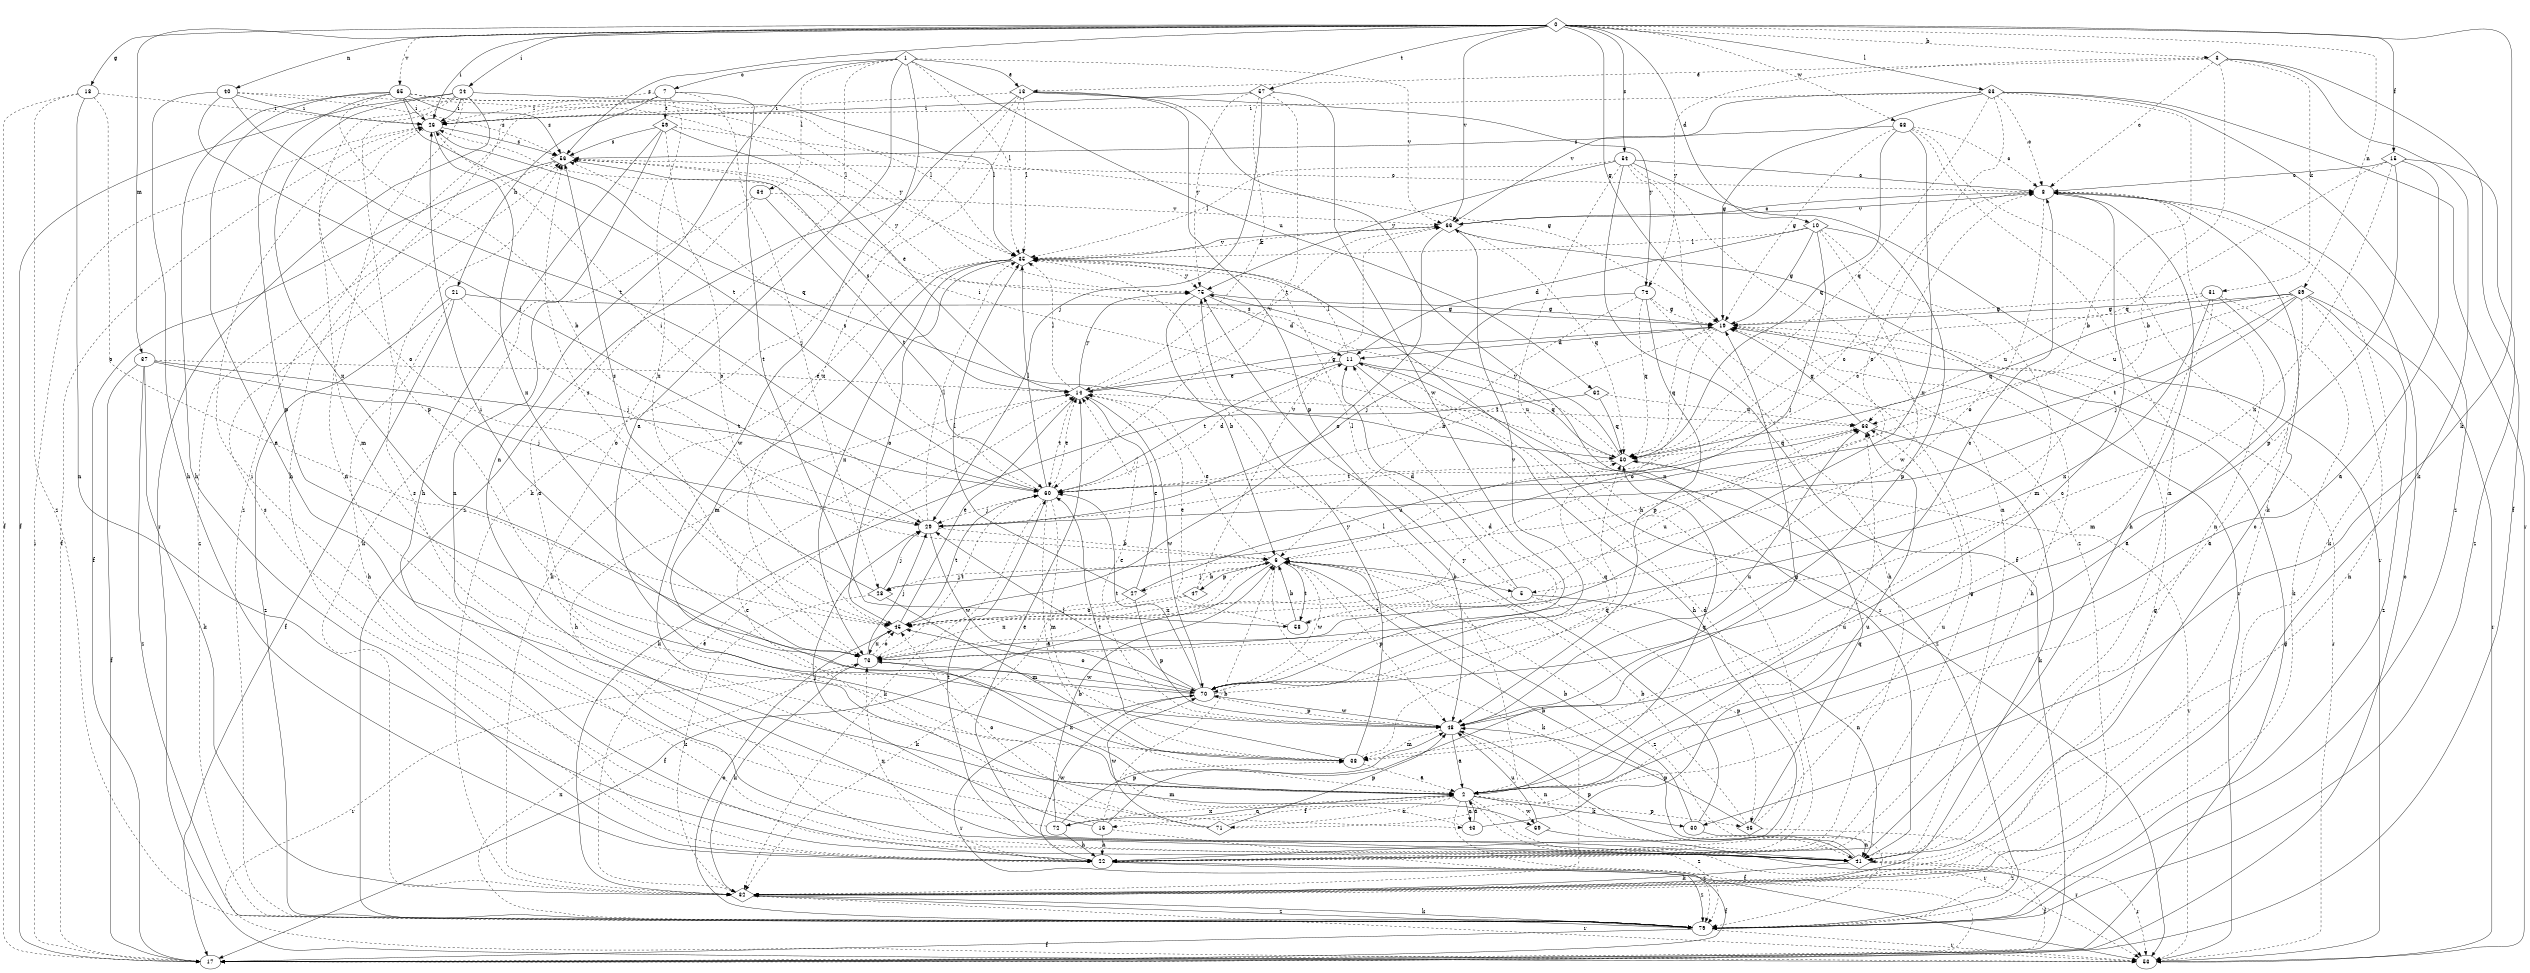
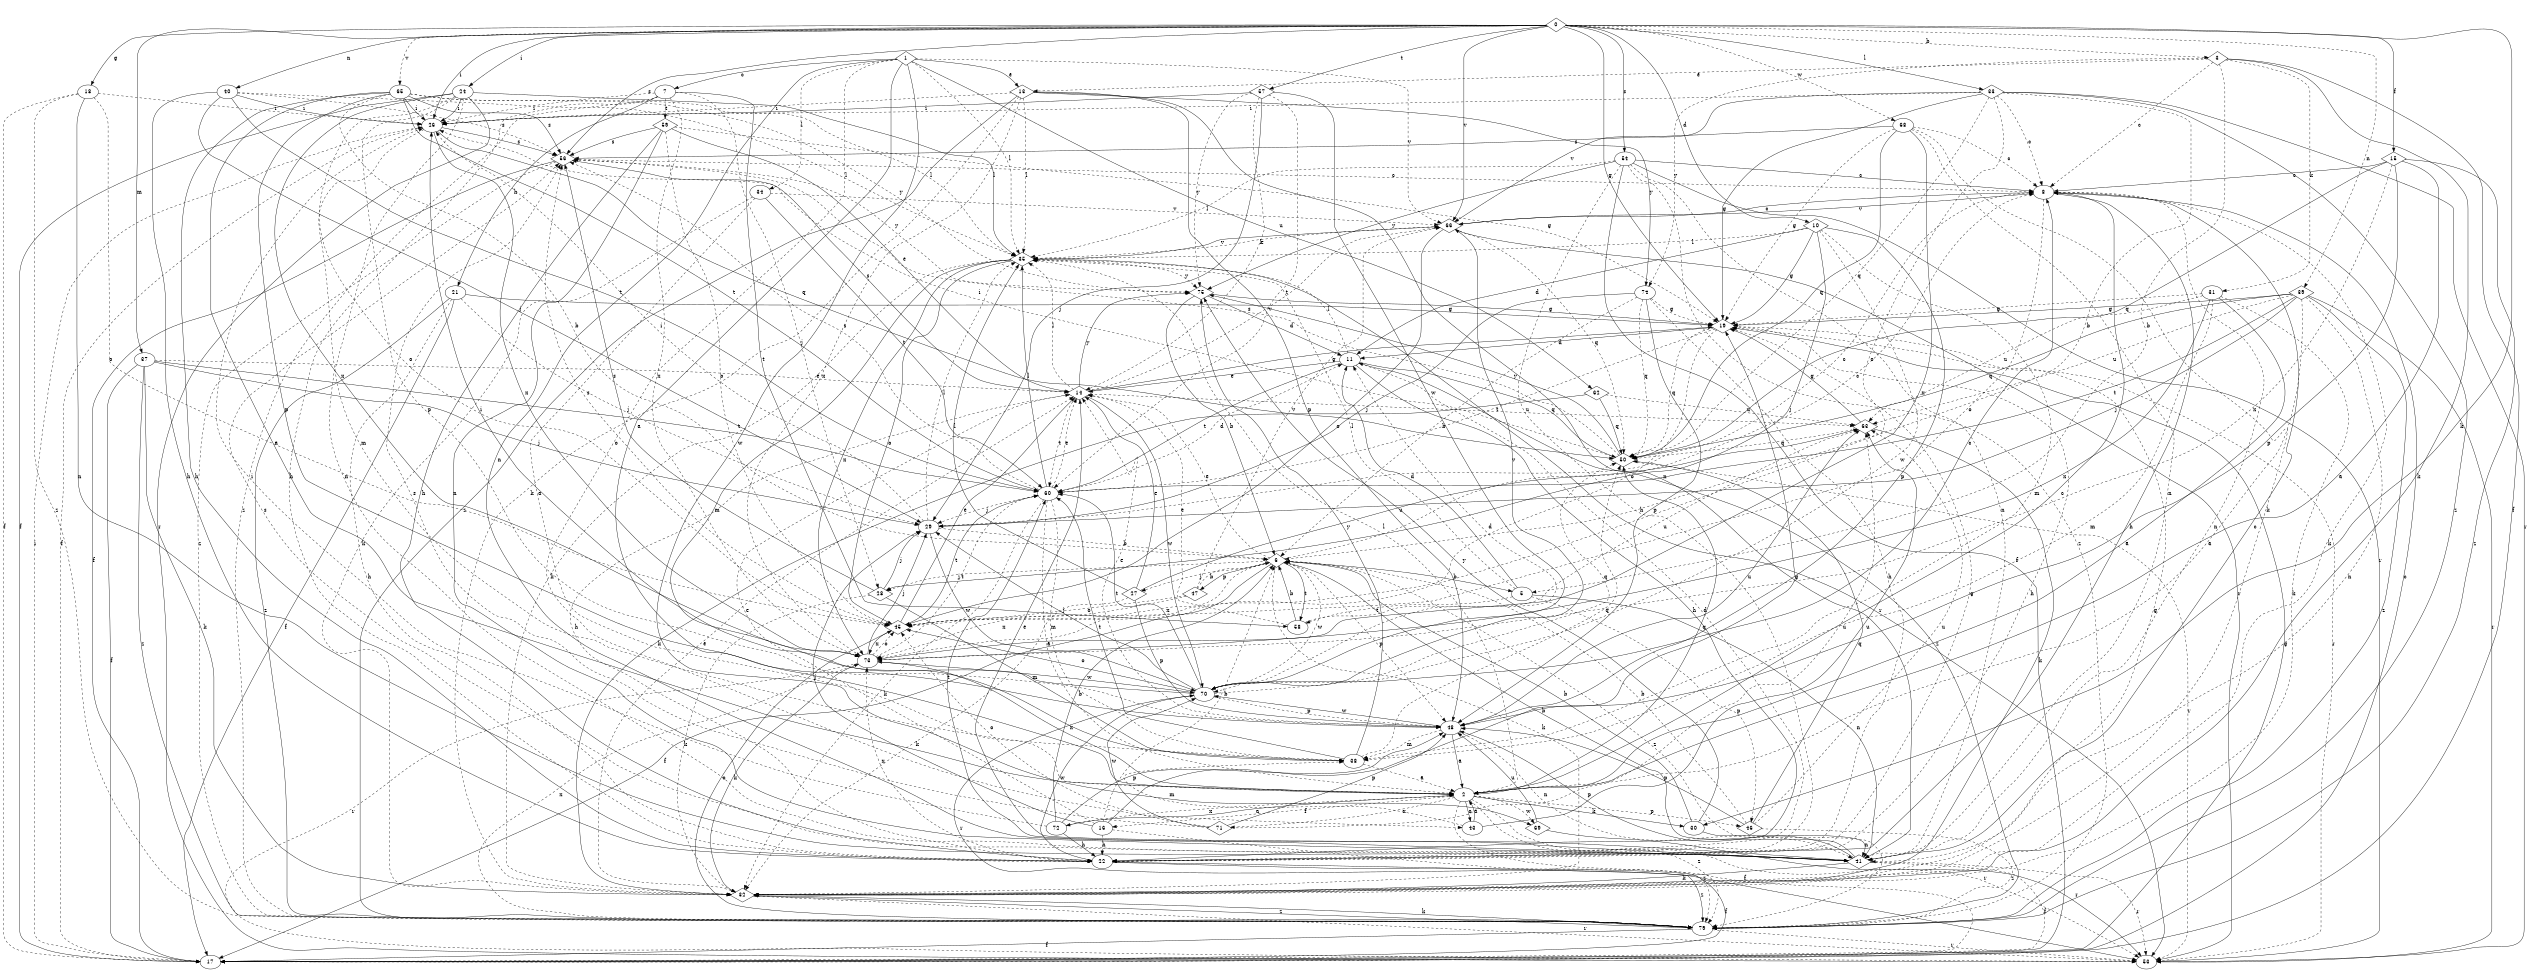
edge "15" -> "50": style dashed -> solid
edge "50" -> "60": removed, label "t"
